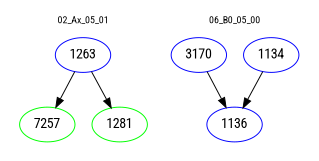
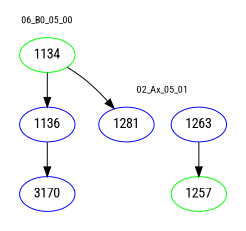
node "1134": color blue -> green
edge "1263" -> "1281": now "1134" -> "1281"
edge "3170" -> "1136": reversed
node "7257": label "7257" -> "1257"
node "1281": color green -> blue
